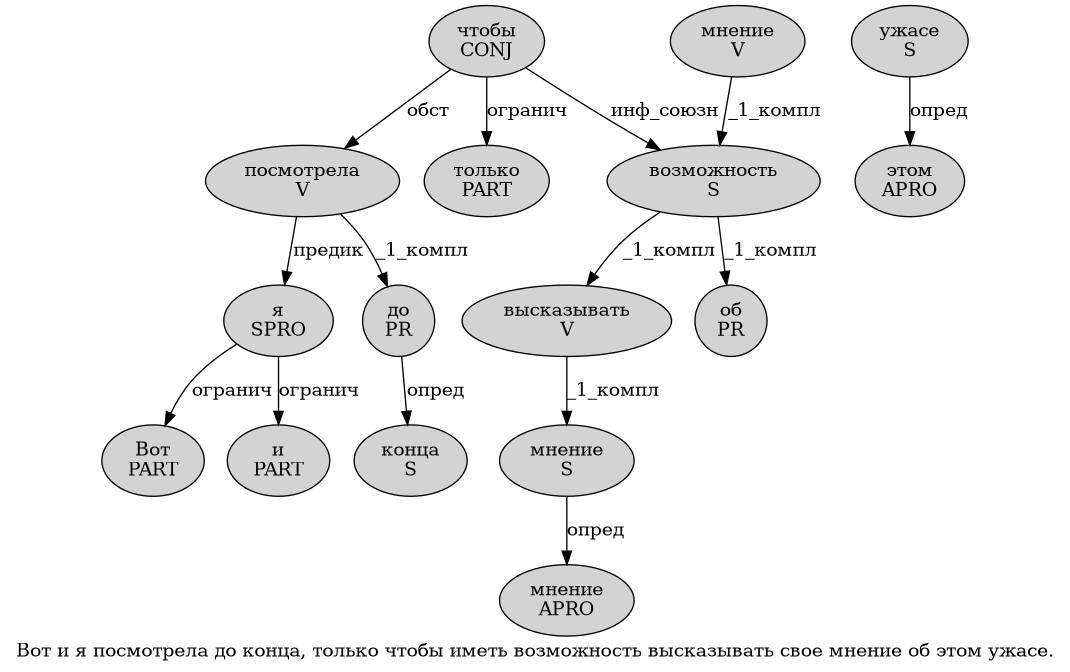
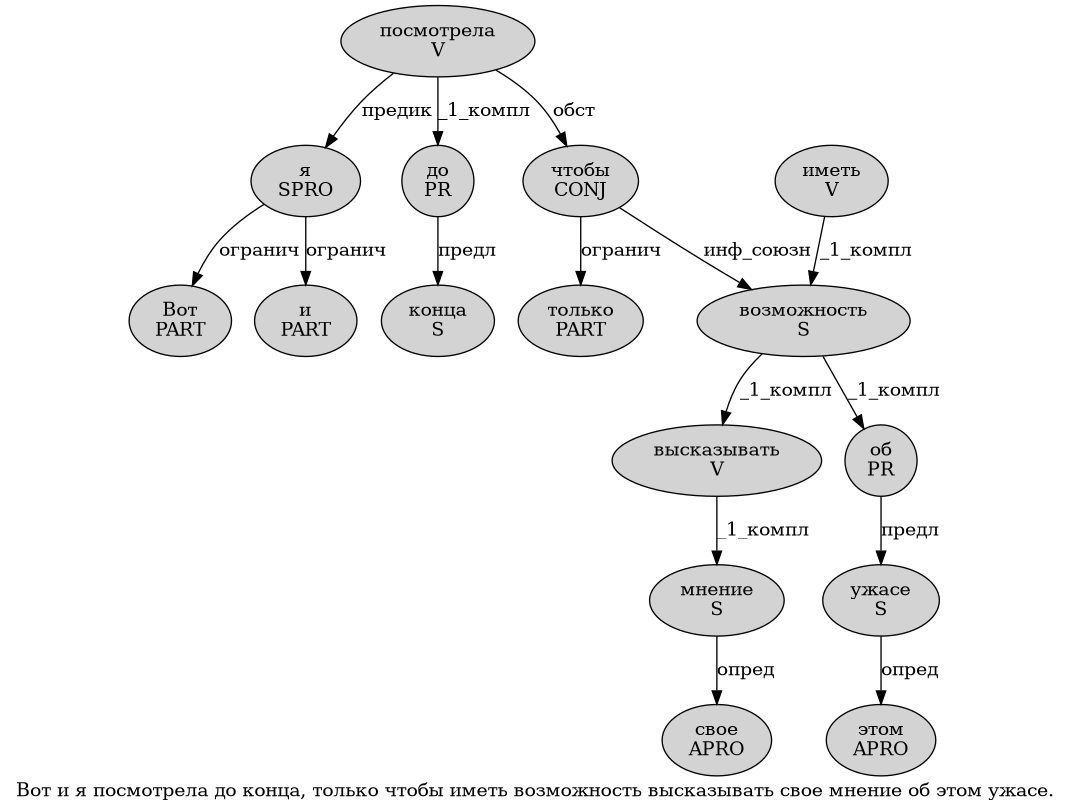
node "мнение V": label "мнение V" -> "иметь V"
edge "чтобы CONJ" -> "посмотрела V": reversed
edge "до PR" -> "конца S": label "опред" -> "предл"
edge "об PR" -> "ужасе S": added, label "предл"
node "мнение APRO": label "мнение APRO" -> "свое APRO"
